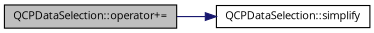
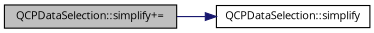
node "QCPDataSelection::operator+=": label "QCPDataSelection::operator+=" -> "QCPDataSelection::simplify+="
